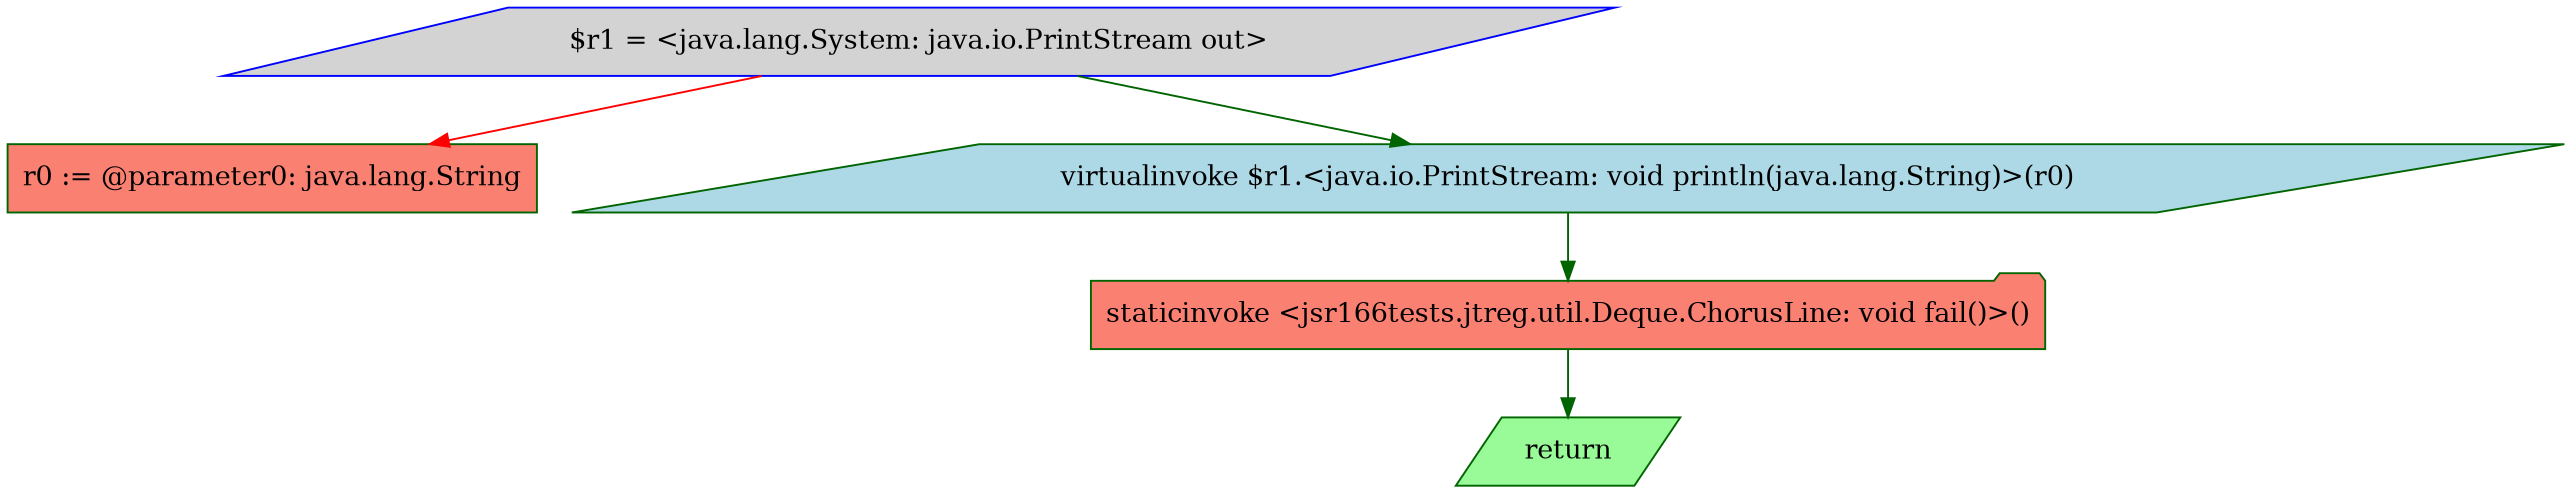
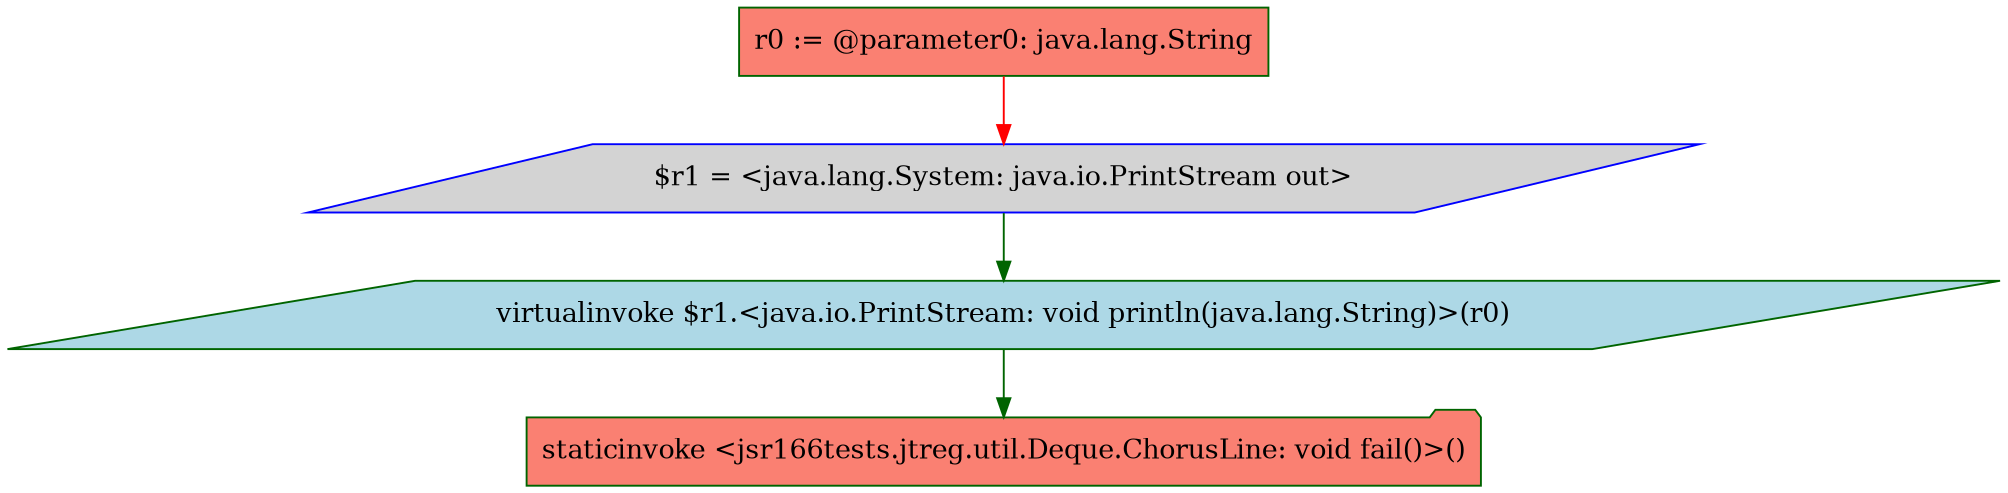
edge "$r1 = <java.lang.System: java.io.PrintStream out>" -> "r0 := @parameter0: java.lang.String": reversed
node "return": removed
